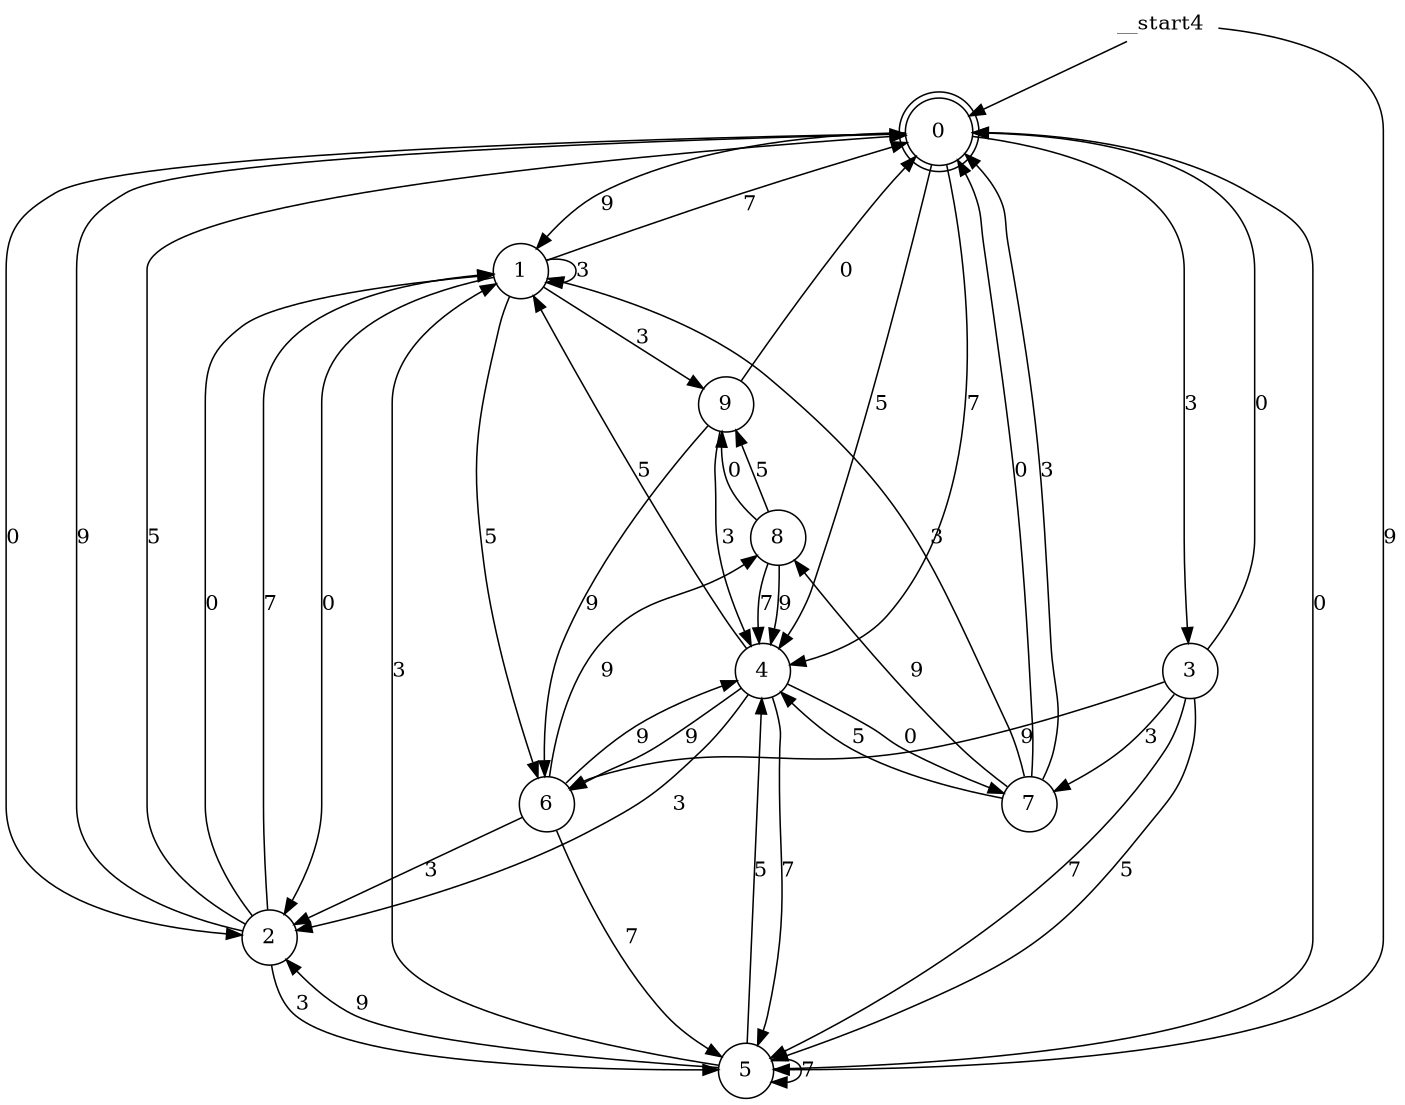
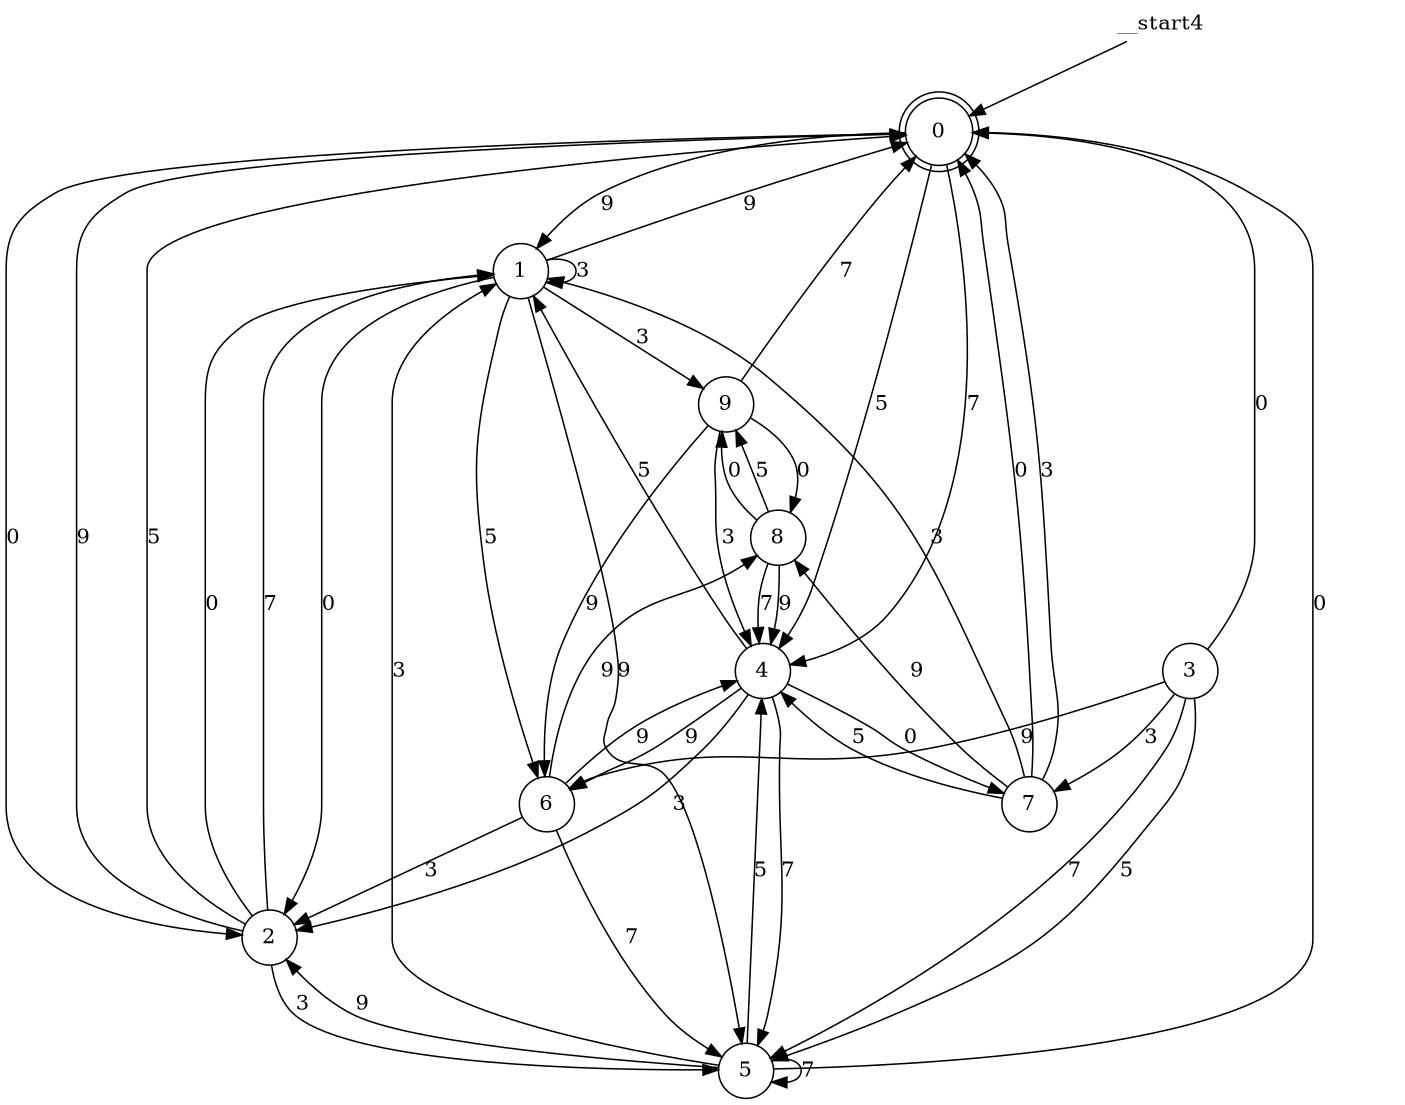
edge "1" -> "0": label "7" -> "9"
edge "9" -> "0": label "0" -> "7"
edge "0" -> "3": removed, label "3"
edge "9" -> "8": added, label "0"
edge "__start4" -> "5": now "1" -> "5"
